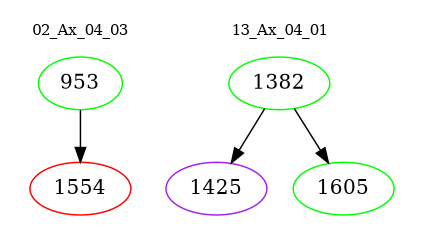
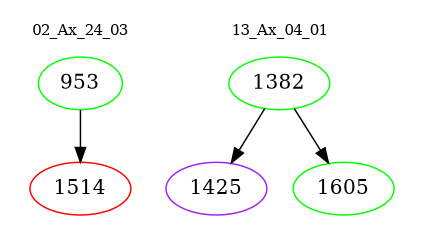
cluster "02_Ax_04_03": label "02_Ax_04_03" -> "02_Ax_24_03"
node "1554": label "1554" -> "1514"
